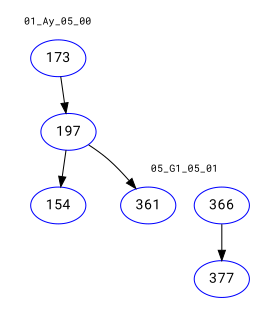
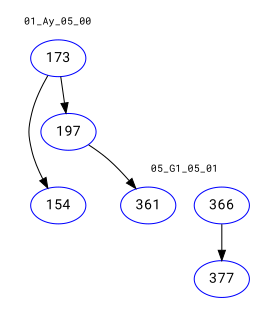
edge "197" -> "154": now "173" -> "154"
